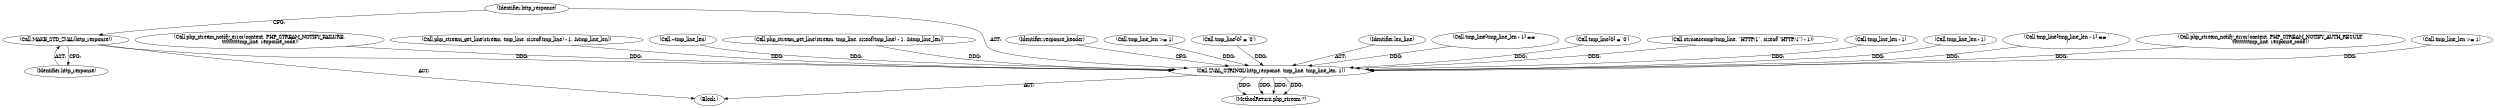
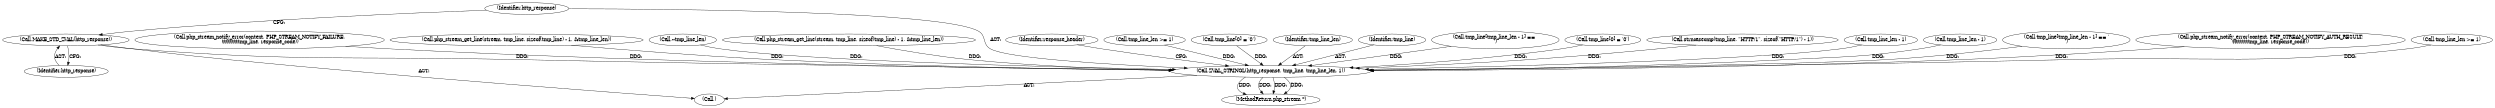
node "(Identifier,tmp_line_len)": added
node "(Identifier,len_line)": label "(Identifier,len_line)" -> "(Identifier,tmp_line)"
node "(Block,)": label "(Block,)" -> "(Call,)"
